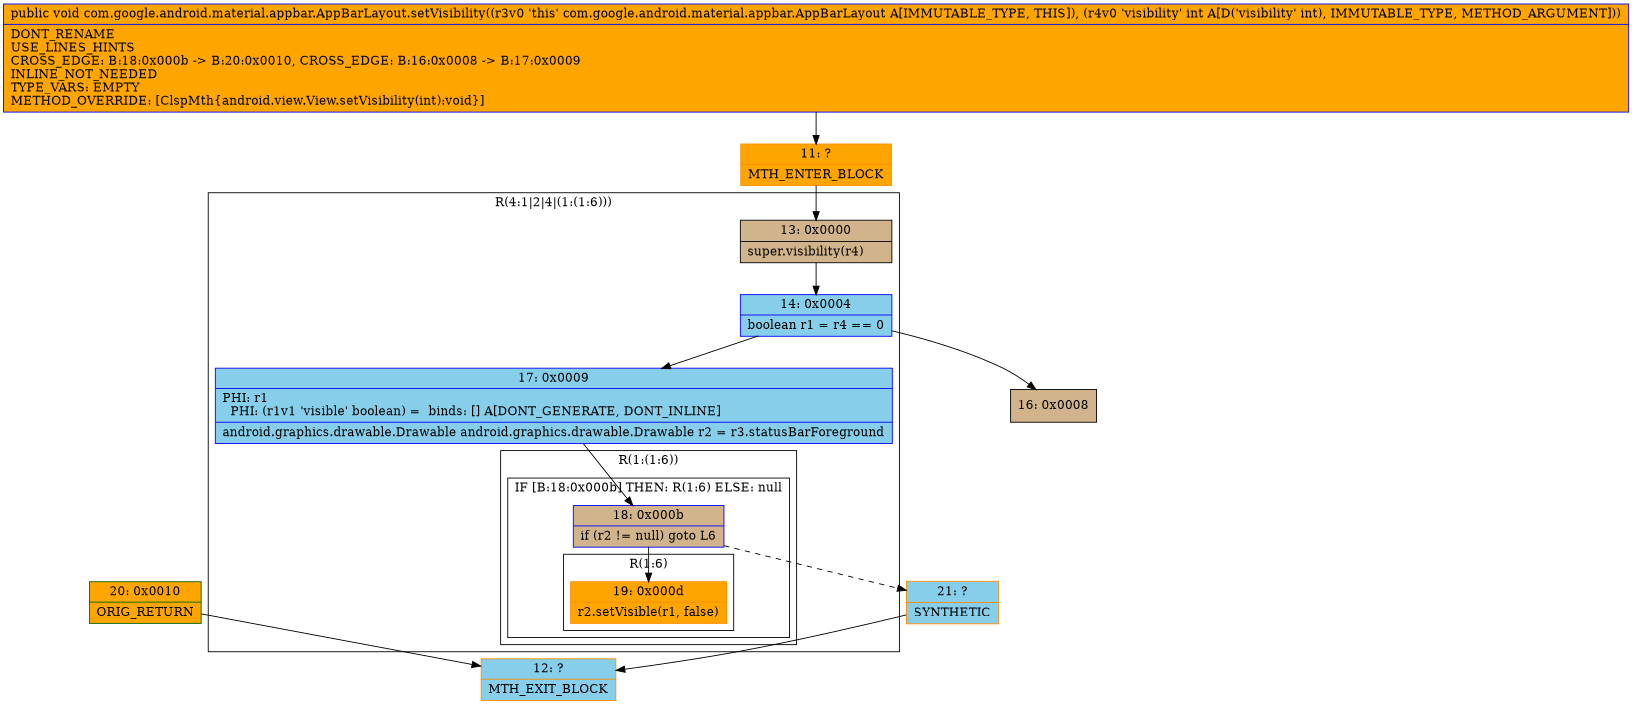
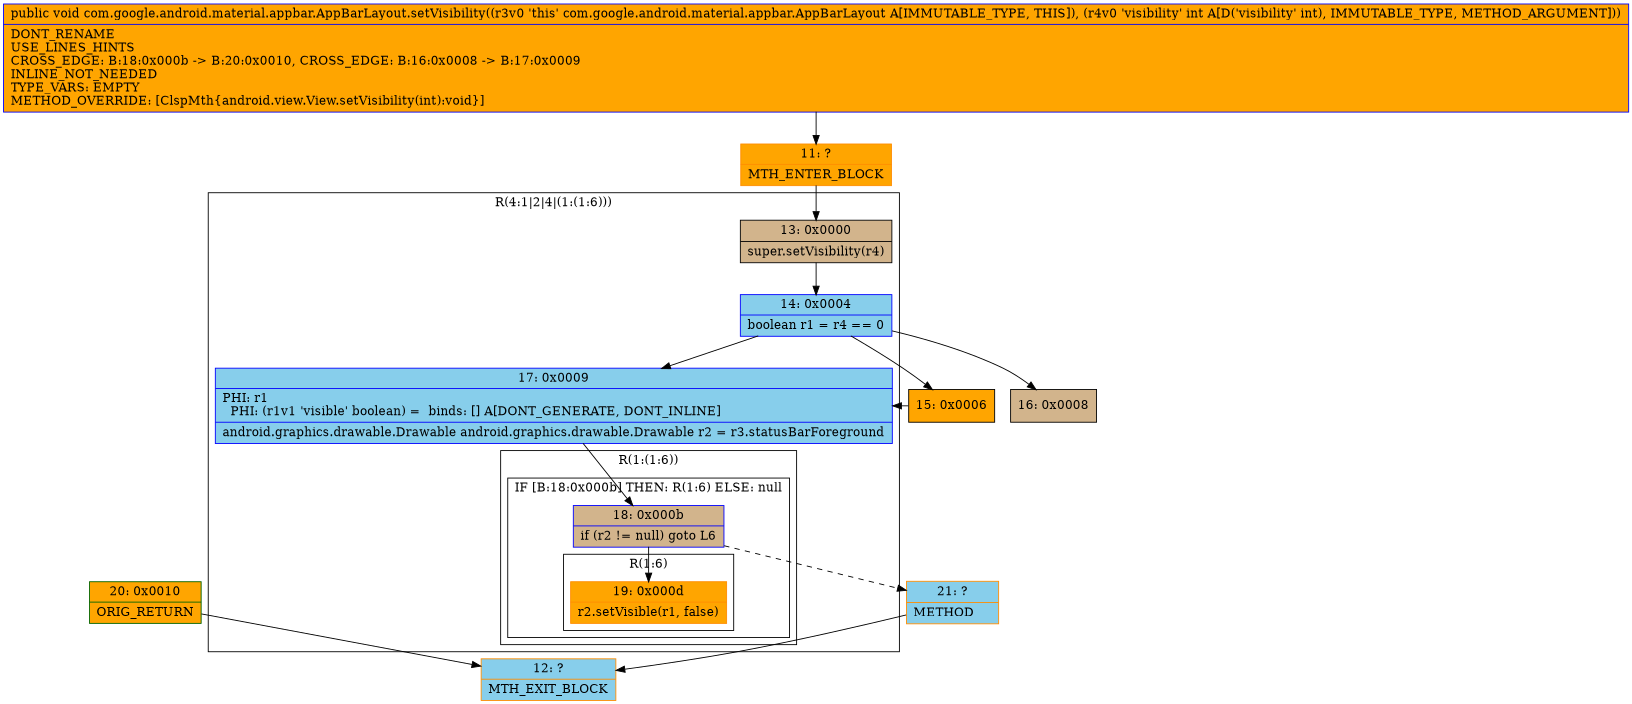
node "13: 0x0000": text "super.visibility(r4)" -> "super.setVisibility(r4)"
node "15: 0x0006": added
node "21: ?": text "SYNTHETIC" -> "METHOD"
